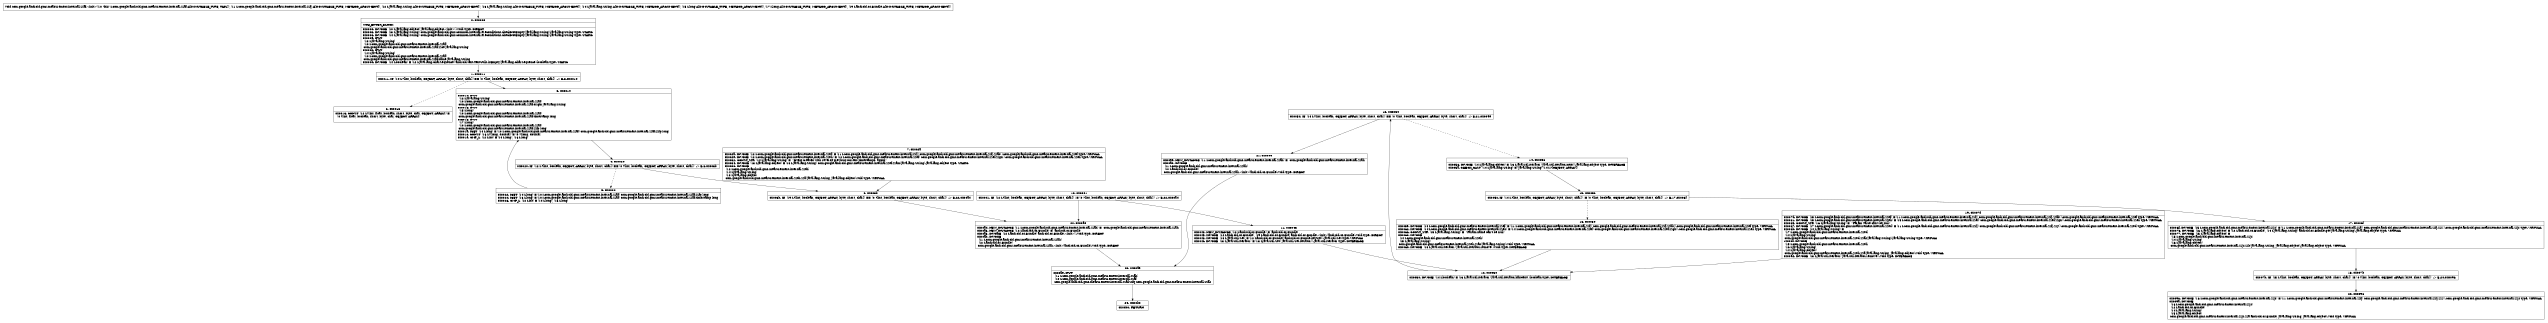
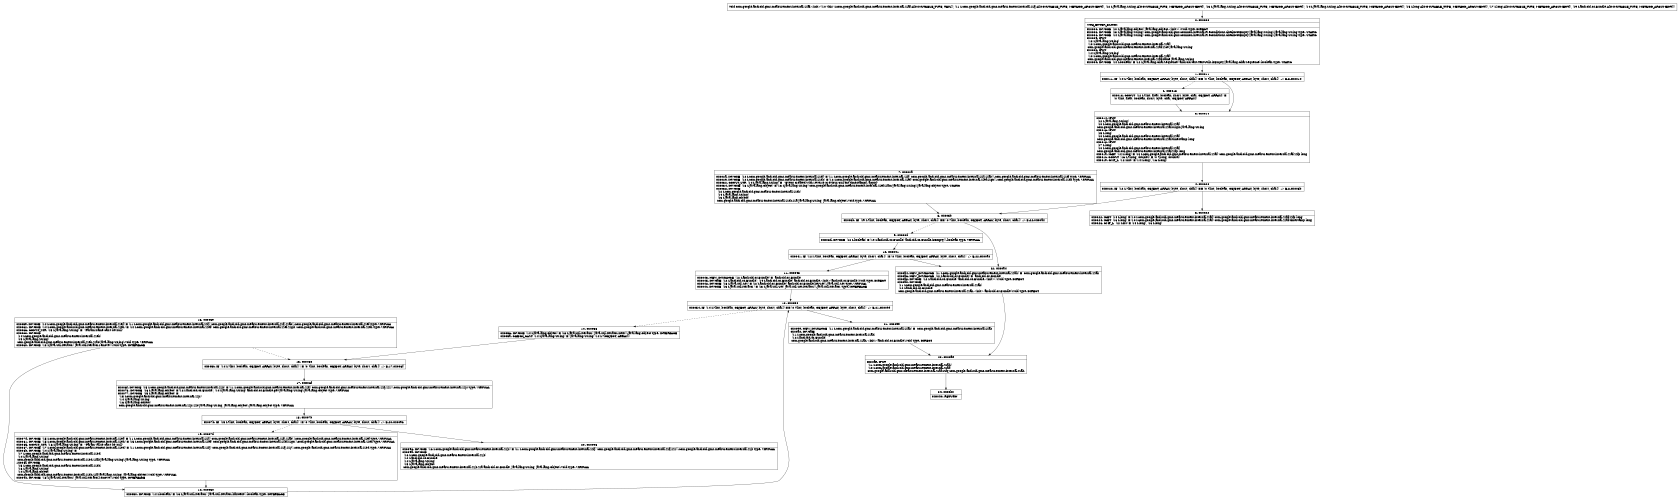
edge "5: 0x0022" -> "3: 0x0014": now "2: 0x0013" -> "3: 0x0014"
edge "4: 0x0020" -> "5: 0x0022": style dashed -> solid
edge "15: 0x005c" -> "16: 0x005e": reversed
node "9: 0x003d": added
edge "11: 0x0043" -> "12: 0x0050": now "11: 0x0043" -> "13: 0x0054"
edge "18: 0x007b" -> "19: 0x007d": added
